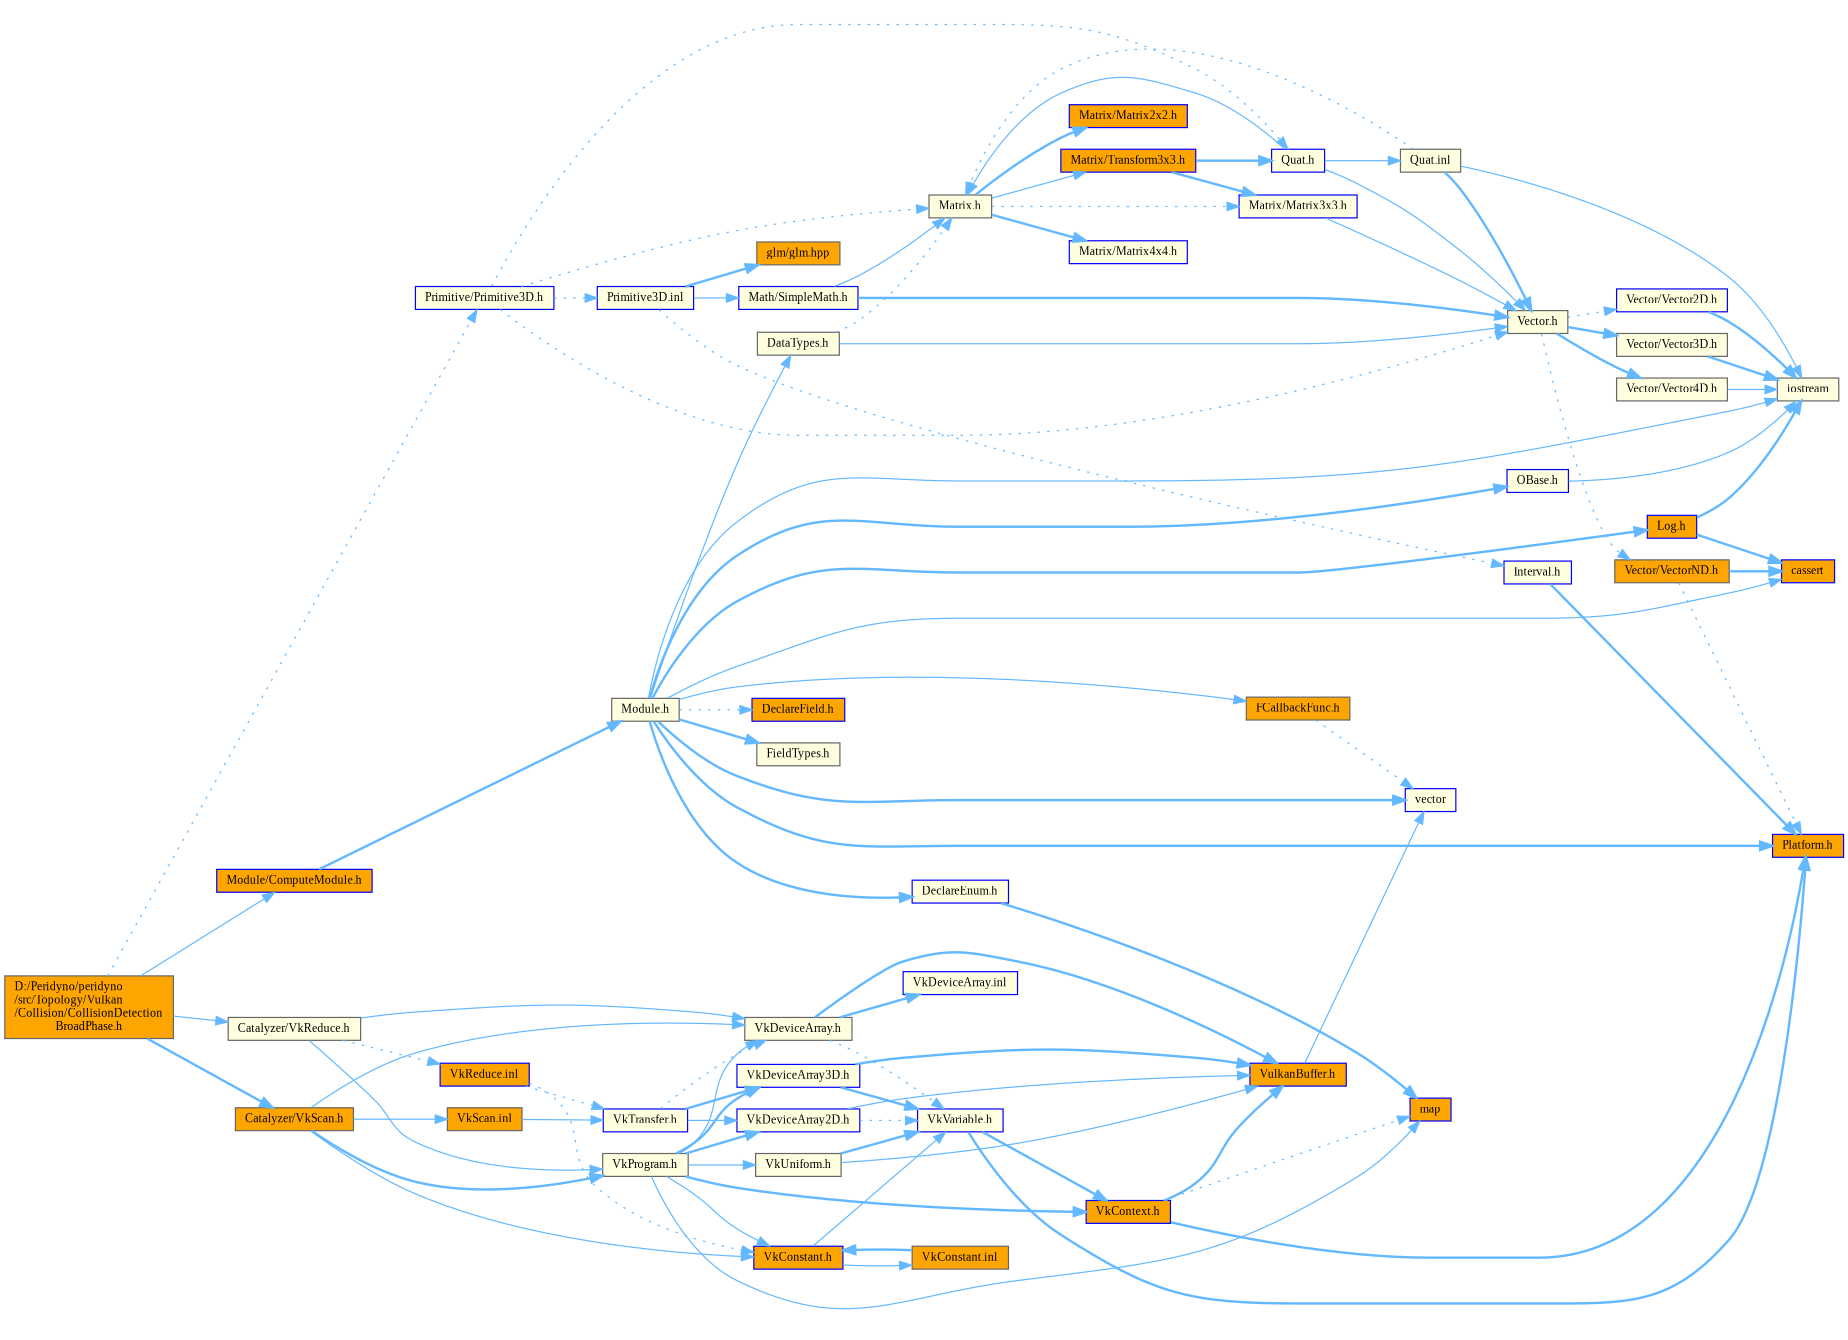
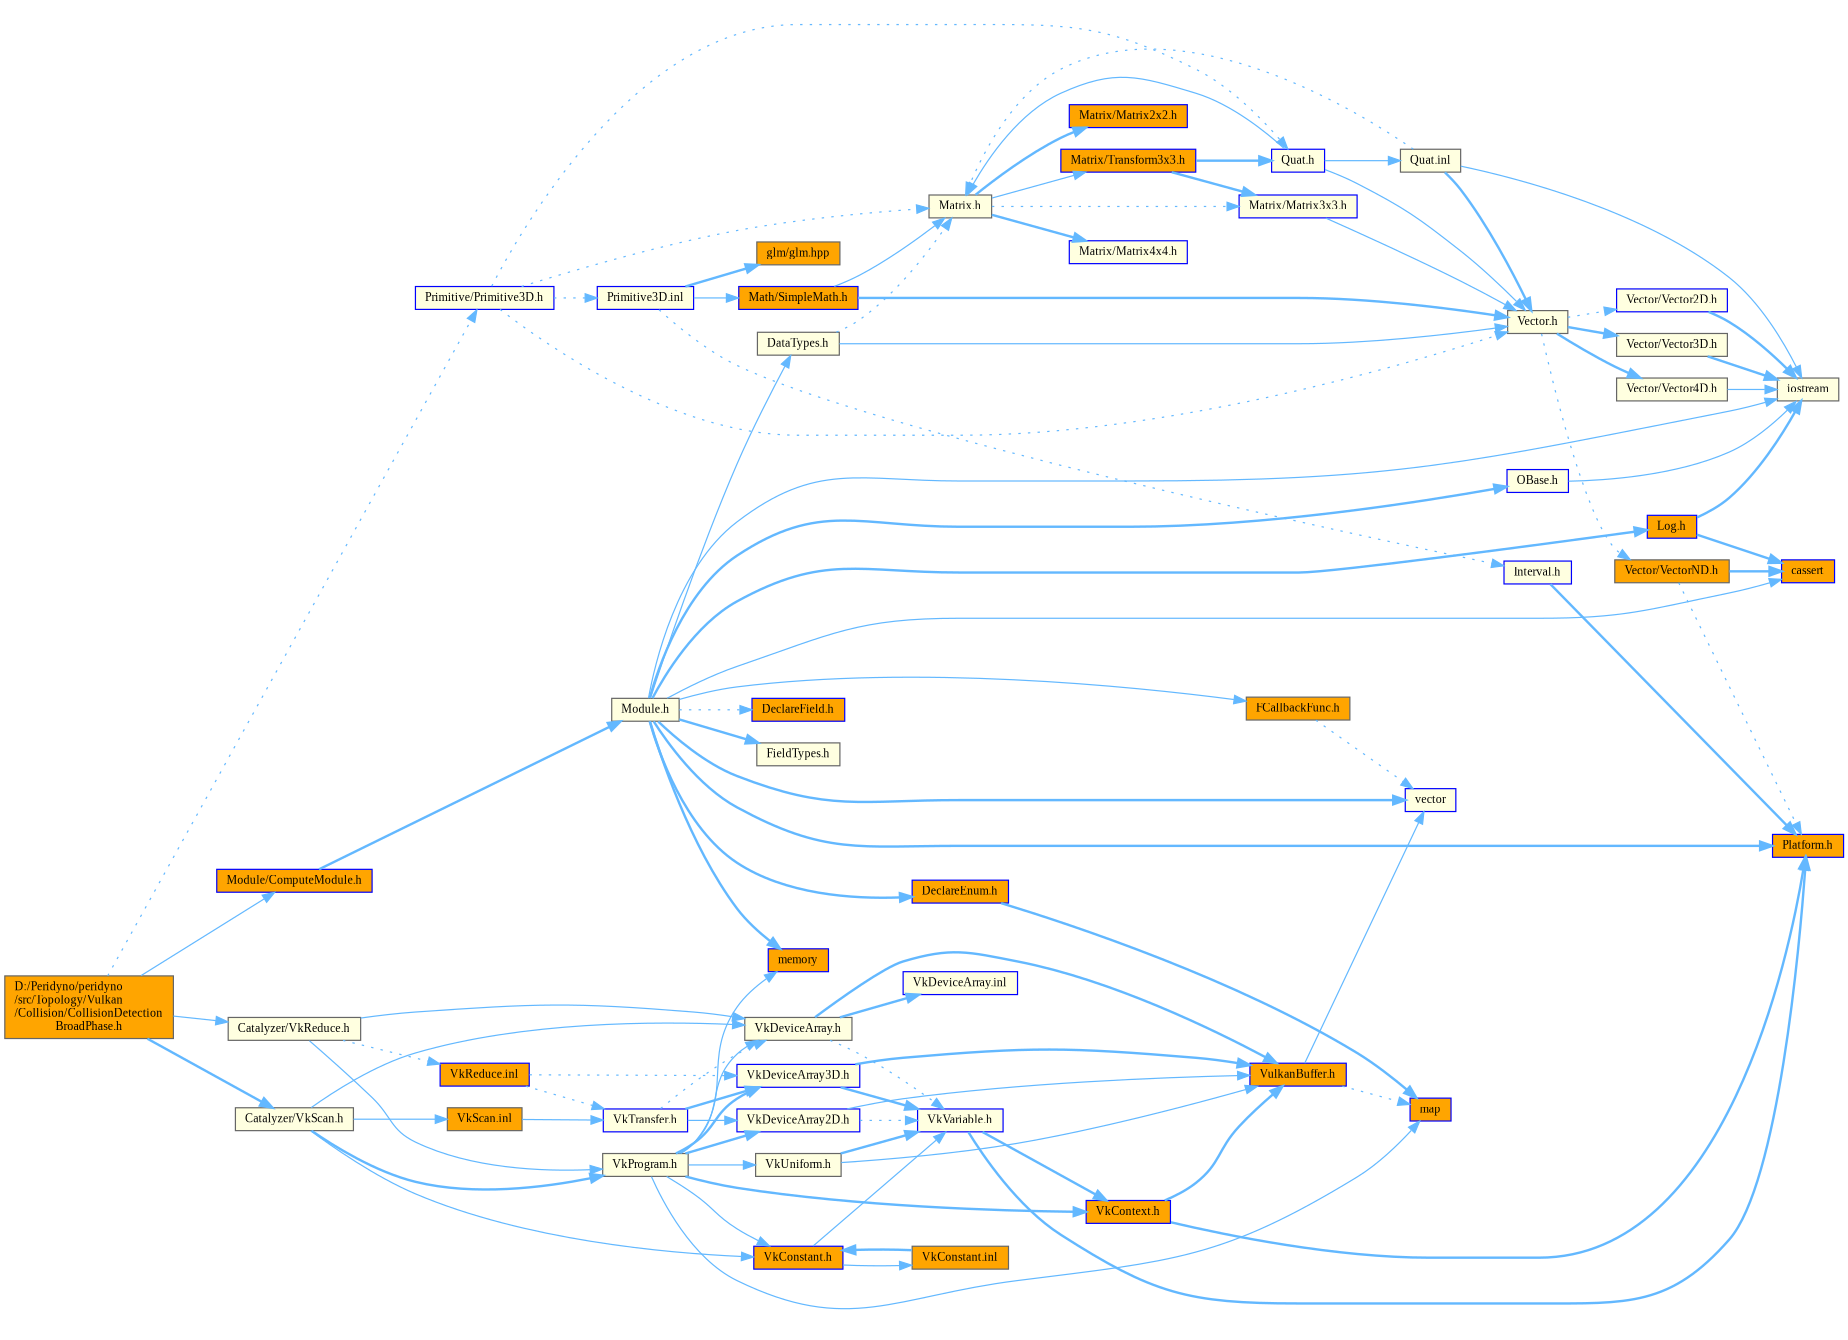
node "Math/SimpleMath.h": fillcolor lightyellow -> orange
node "DeclareEnum.h": fillcolor lightyellow -> orange
node "memory": added
node "Catalyzer/VkScan.h": fillcolor orange -> lightyellow
edge "VkContext.h" -> "map": now "VulkanBuffer.h" -> "map"
edge "VkReduce.inl" -> "VkConstant.h": now "VkReduce.inl" -> "VkDeviceArray3D.h"
